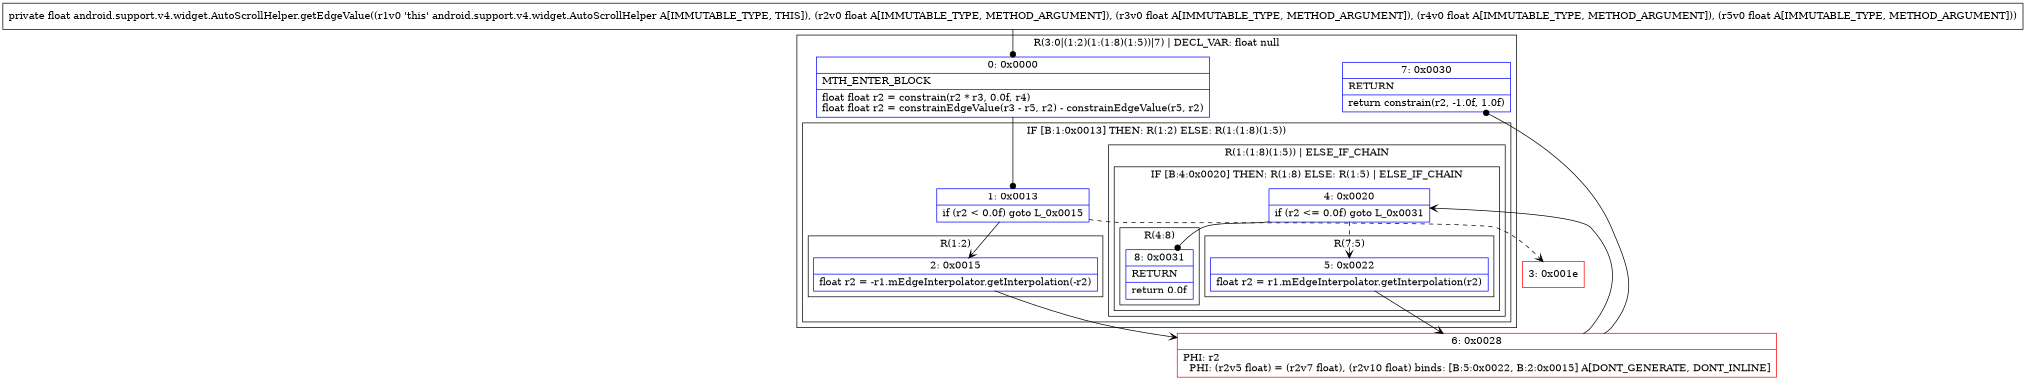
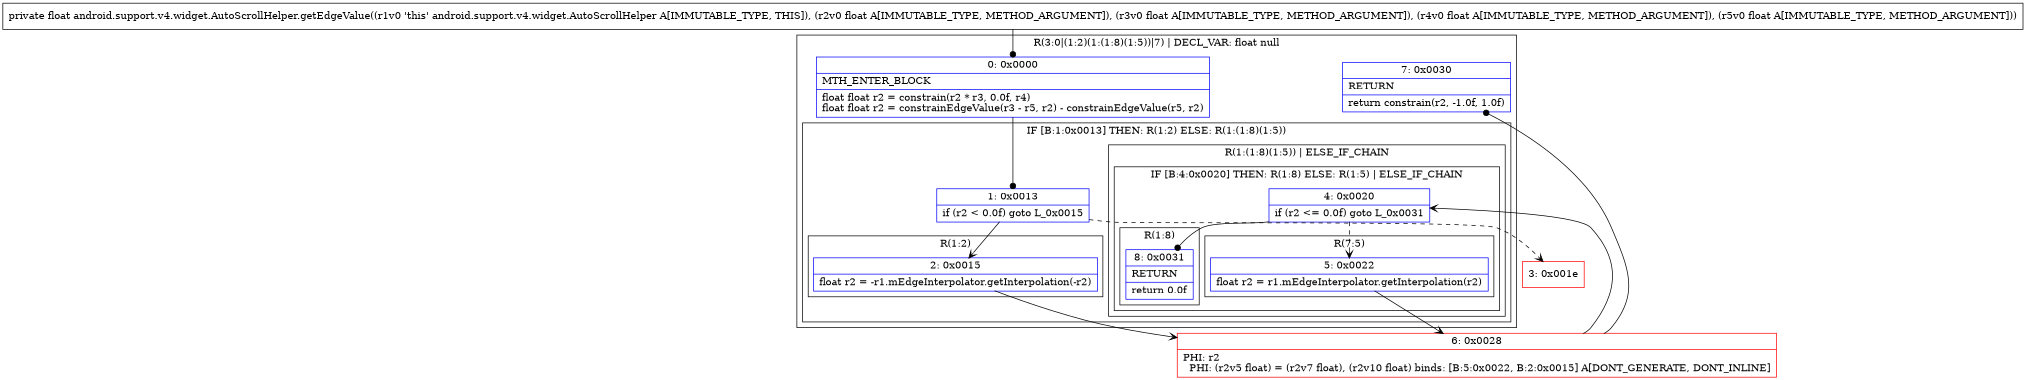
cluster "R(4:8)": label "R(4:8)" -> "R(1:8)"
